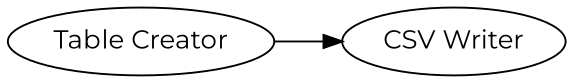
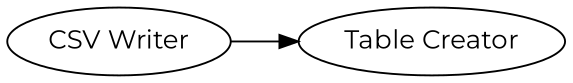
edge "Table Creator" -> "CSV Writer": reversed
